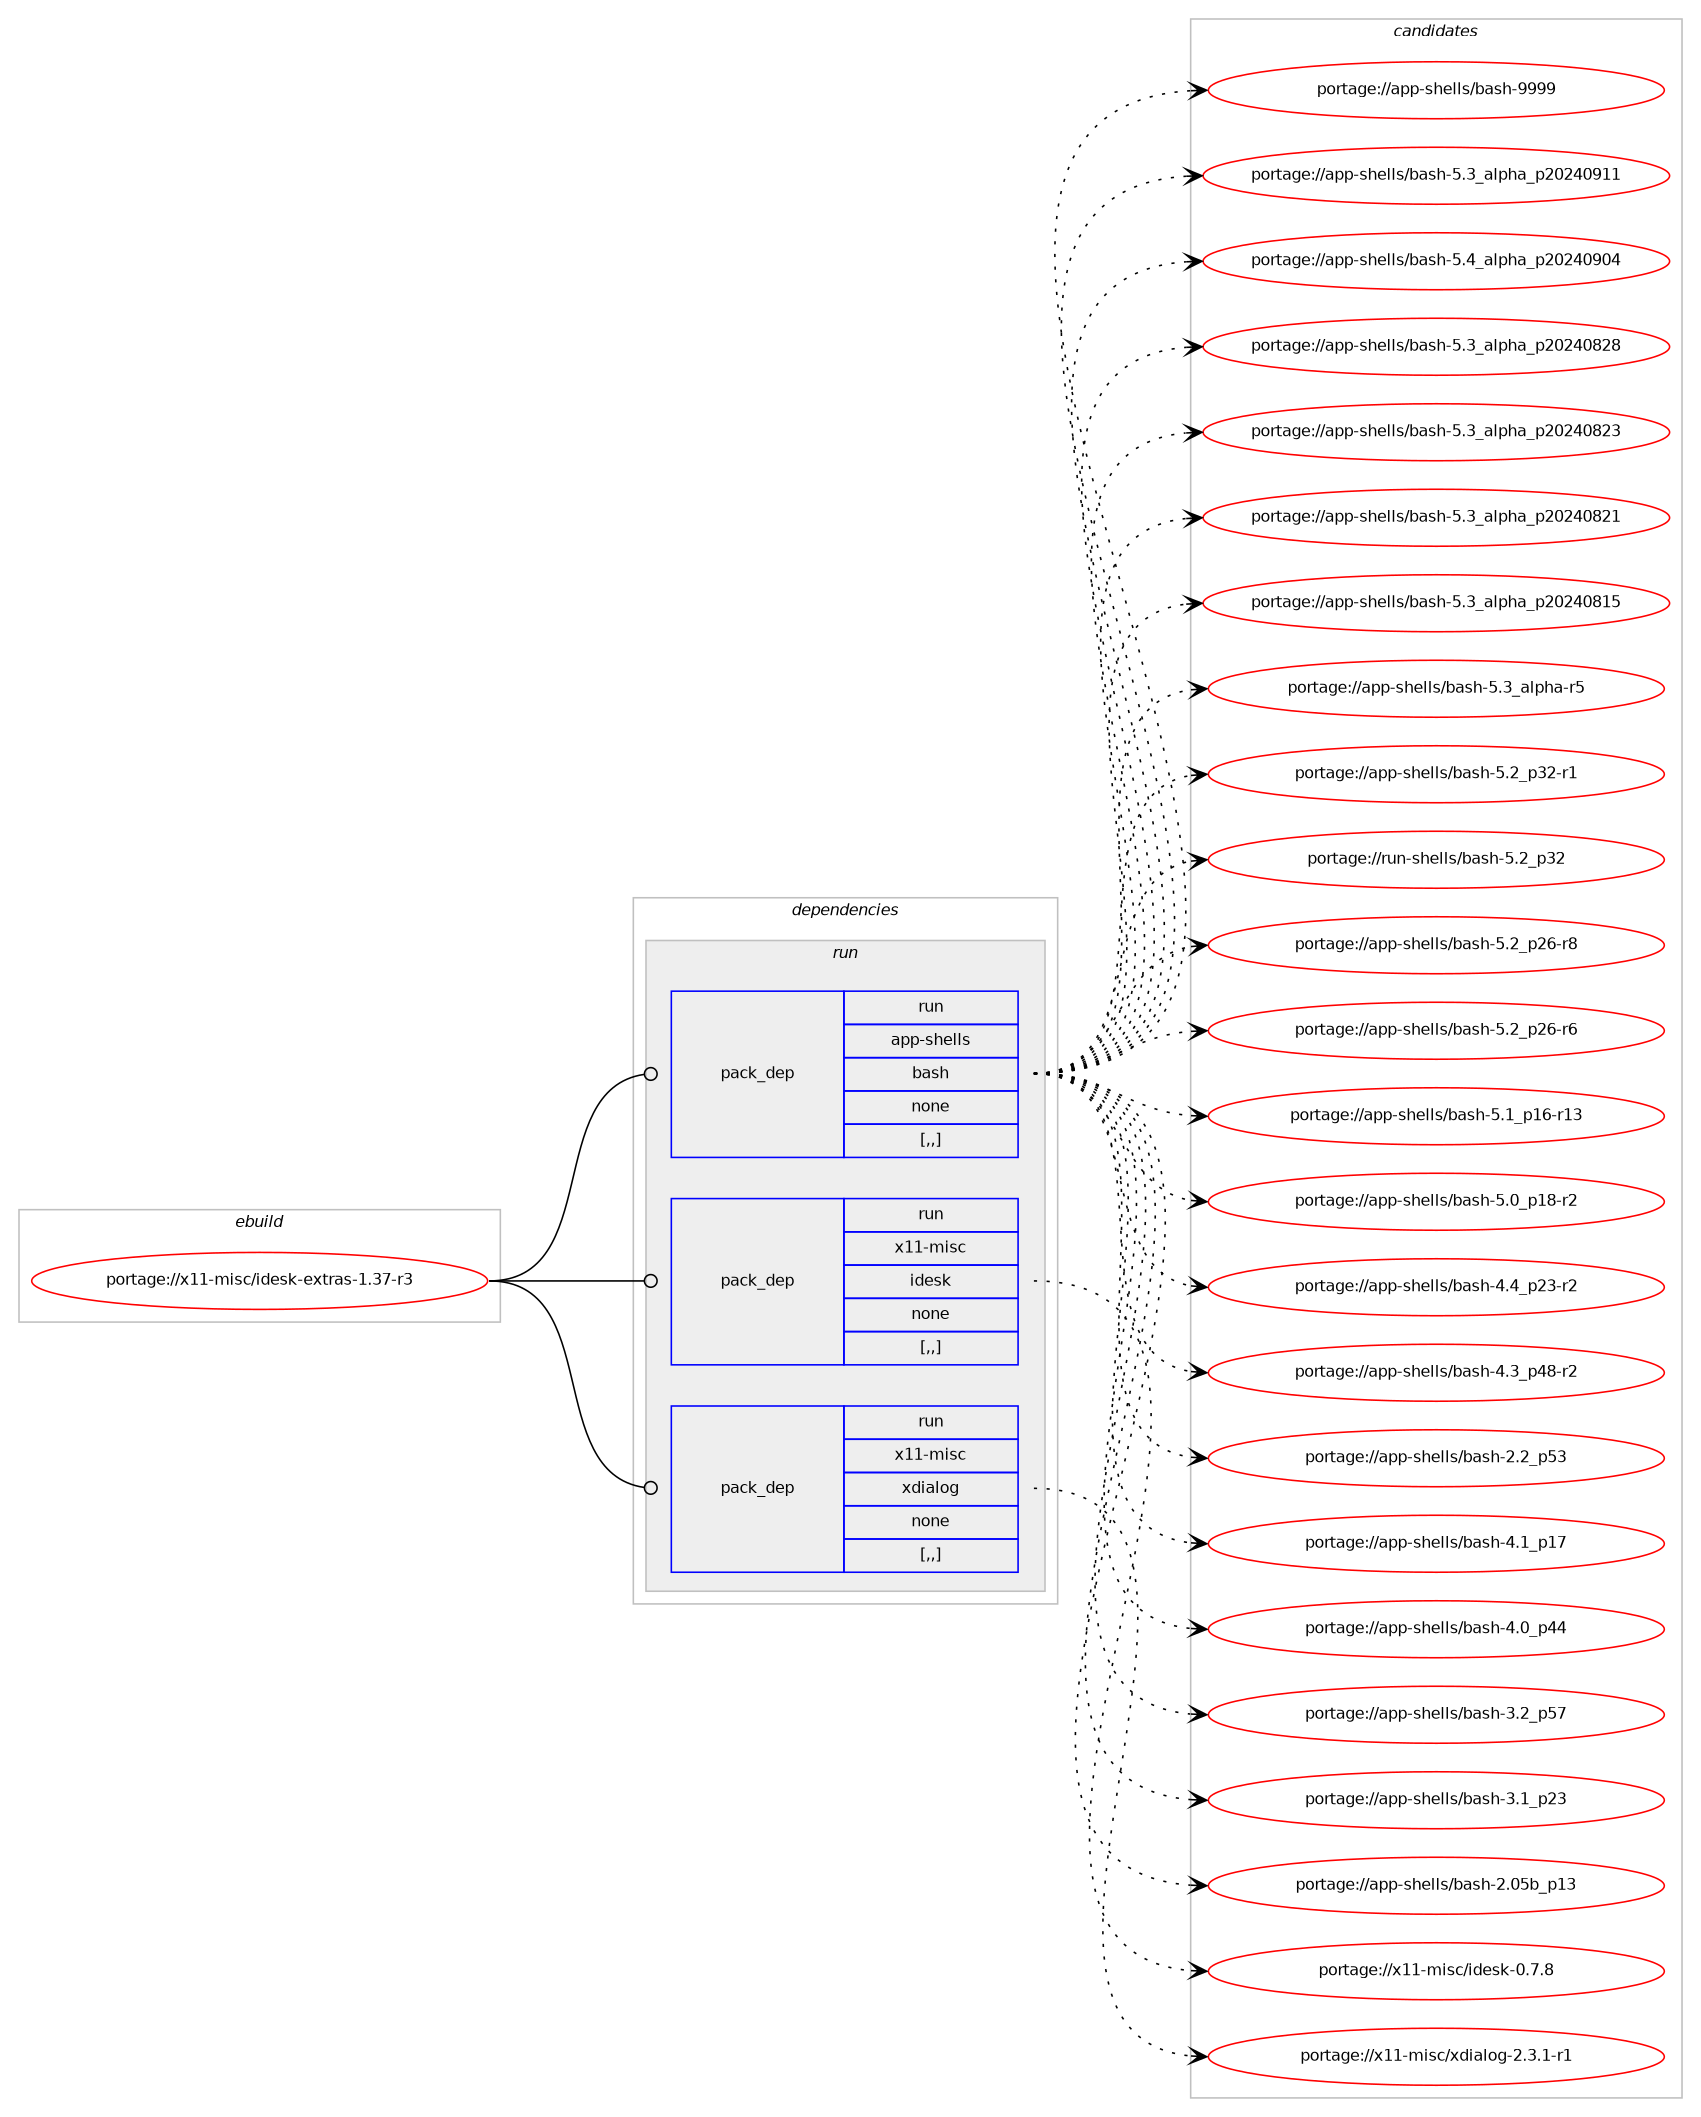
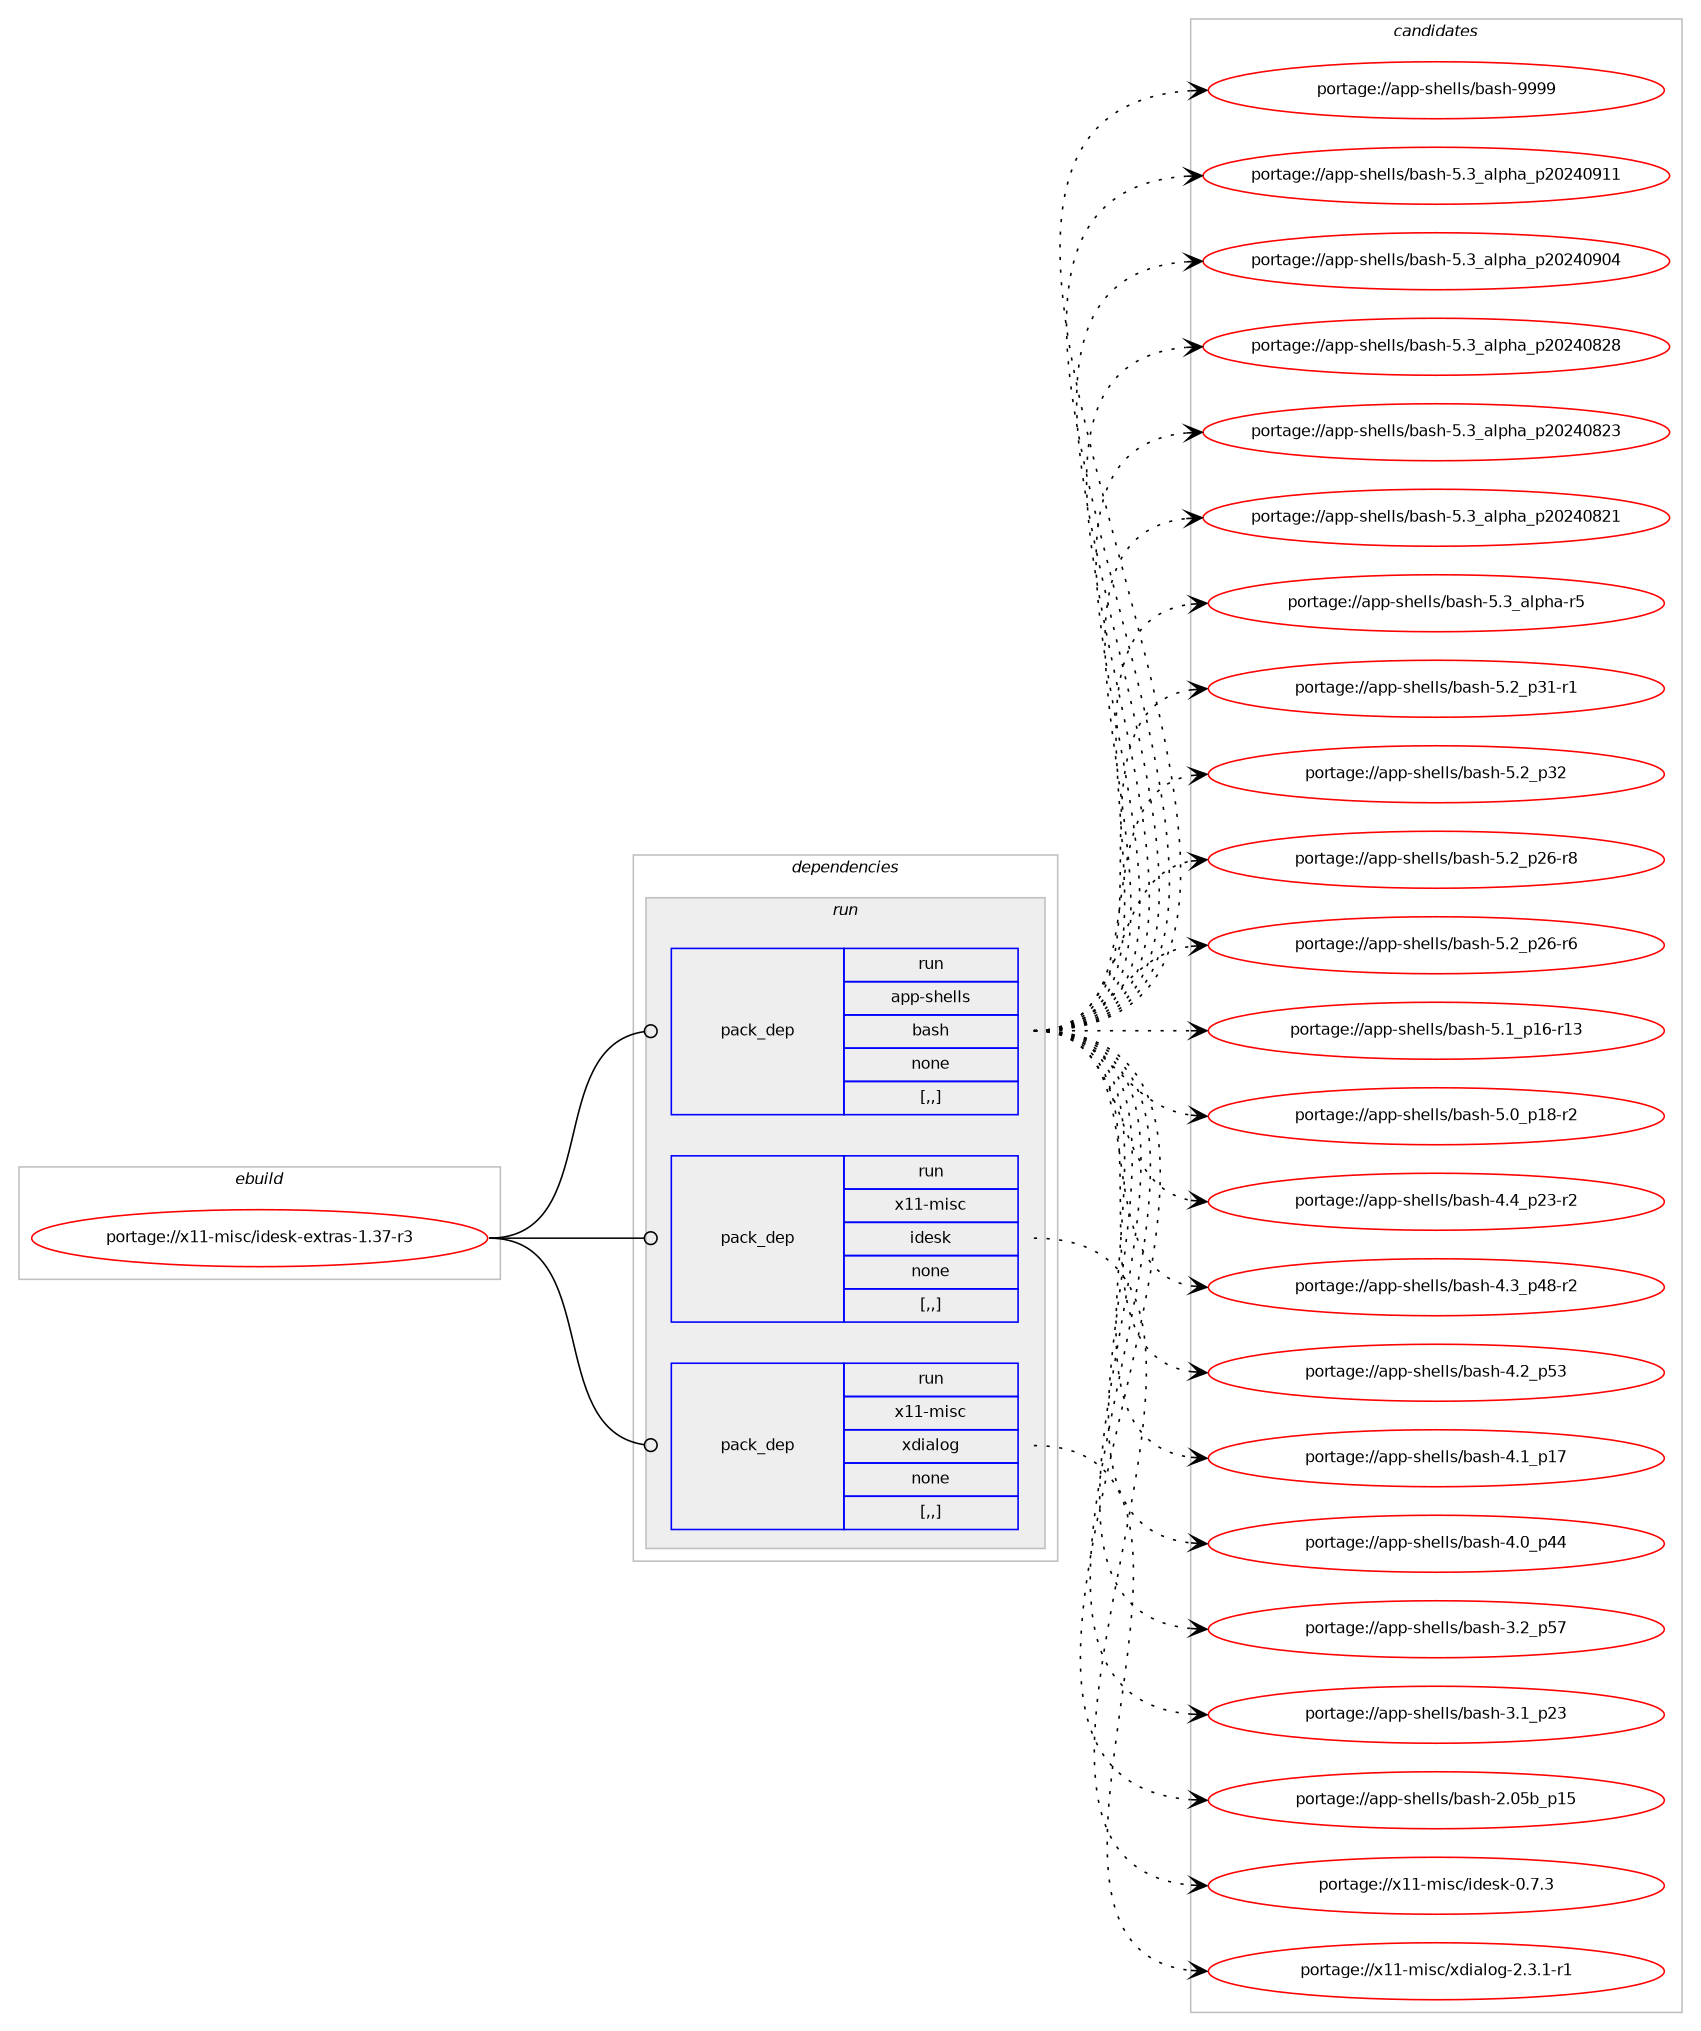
node "portage://app-shells/bash-5.4_alpha_p20240904": label "portage://app-shells/bash-5.4_alpha_p20240904" -> "portage://app-shells/bash-5.3_alpha_p20240904"
node "portage://app-shells/bash-5.3_alpha_p20240815": removed
node "portage://app-shells/bash-5.2_p32-r1": label "portage://app-shells/bash-5.2_p32-r1" -> "portage://app-shells/bash-5.2_p31-r1"
node "portage://run-shells/bash-5.2_p32": label "portage://run-shells/bash-5.2_p32" -> "portage://app-shells/bash-5.2_p32"
node "portage://app-shells/bash-2.2_p53": label "portage://app-shells/bash-2.2_p53" -> "portage://app-shells/bash-4.2_p53"
node "portage://app-shells/bash-2.05b_p13": label "portage://app-shells/bash-2.05b_p13" -> "portage://app-shells/bash-2.05b_p15"
node "portage://x11-misc/idesk-0.7.8": label "portage://x11-misc/idesk-0.7.8" -> "portage://x11-misc/idesk-0.7.3"
